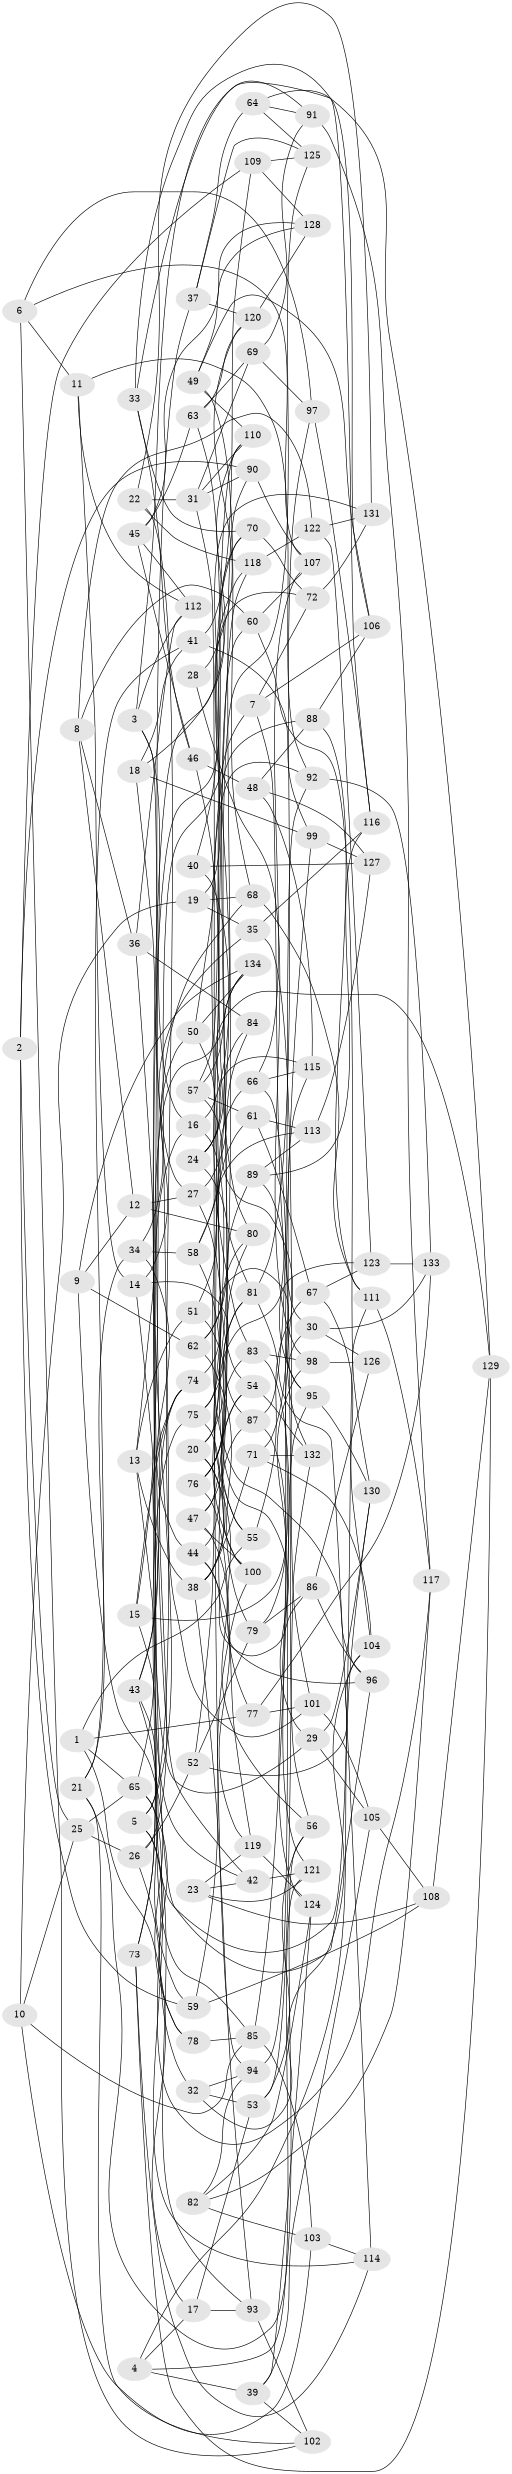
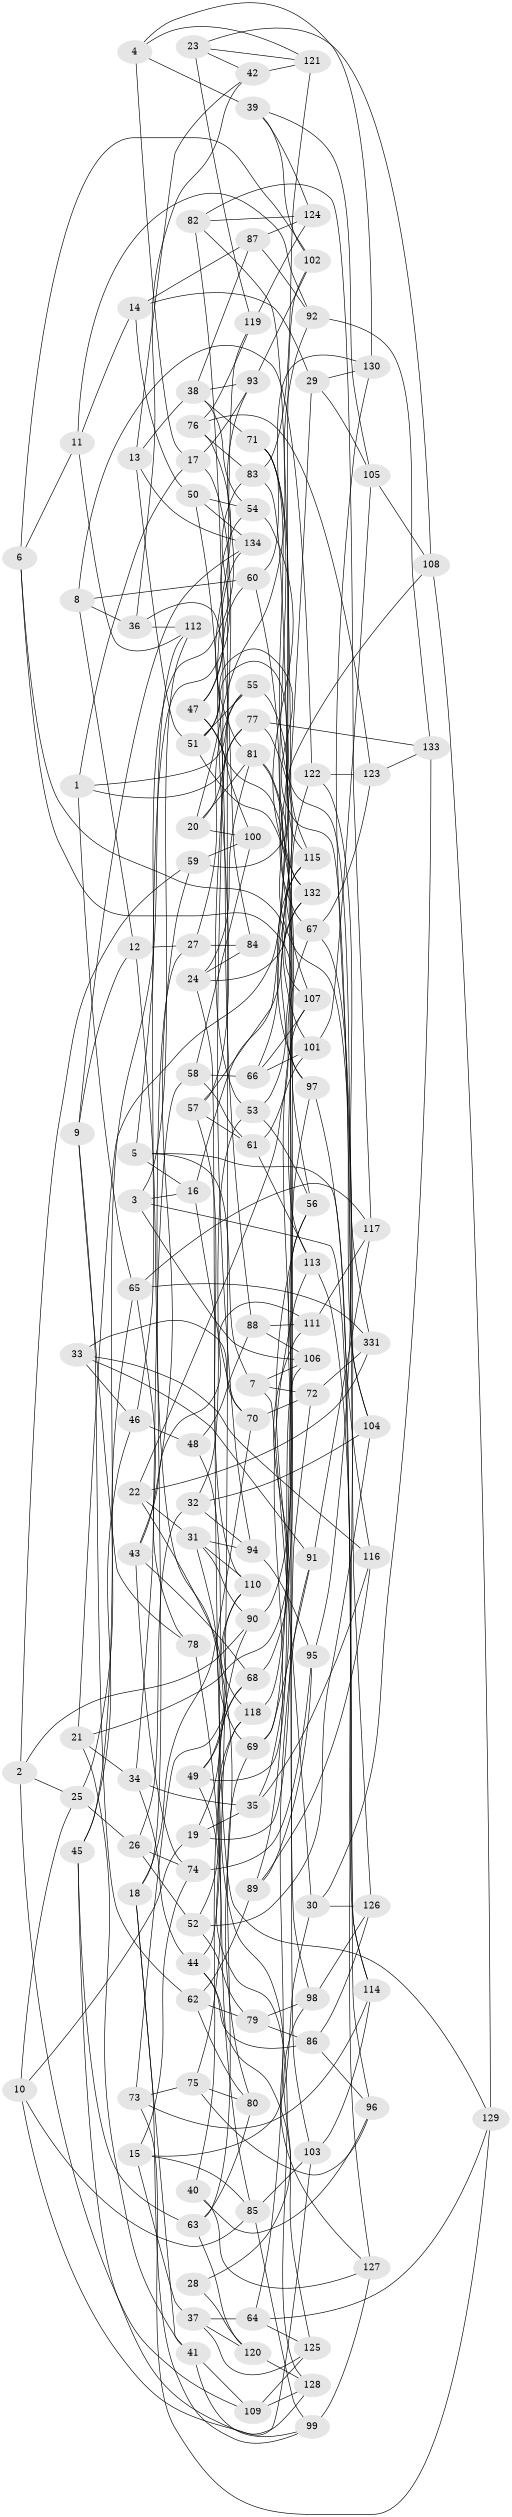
node "131": label "131" -> "331"
edge "51" -- "126": added
edge "48" -- "115": now "51" -- "115"
